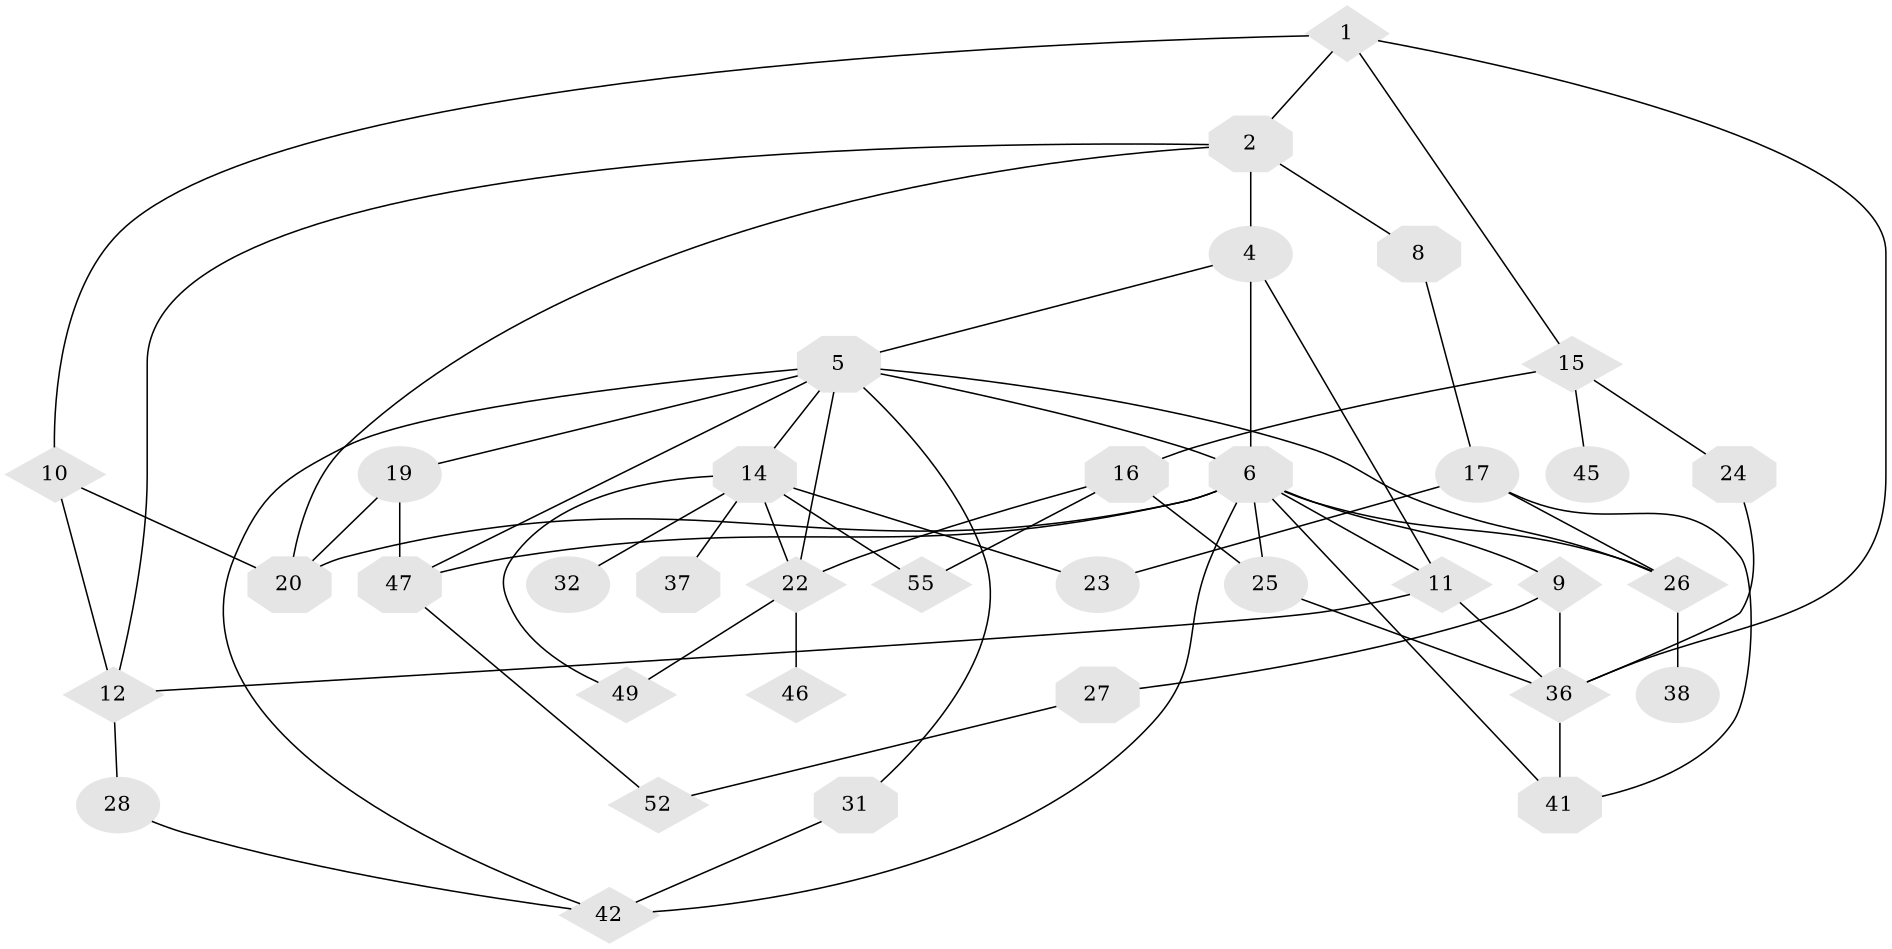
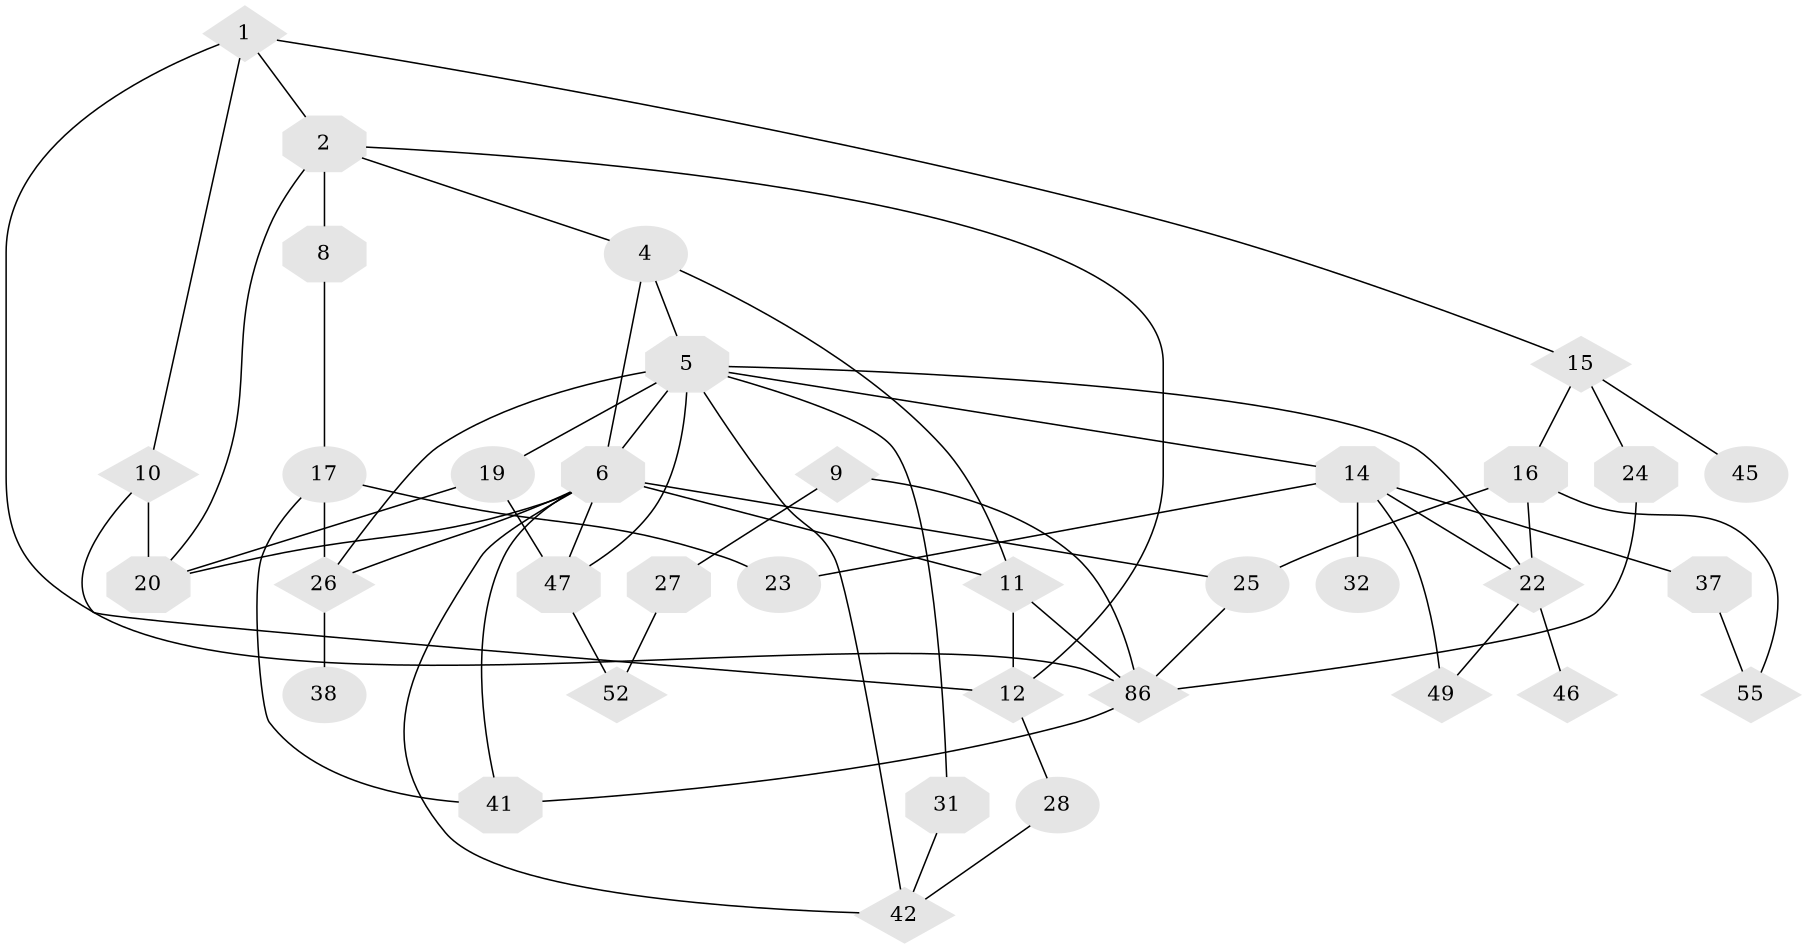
edge "14" -- "55": now "37" -- "55"
edge "6" -- "9": removed
node "36": label "36" -> "86"
